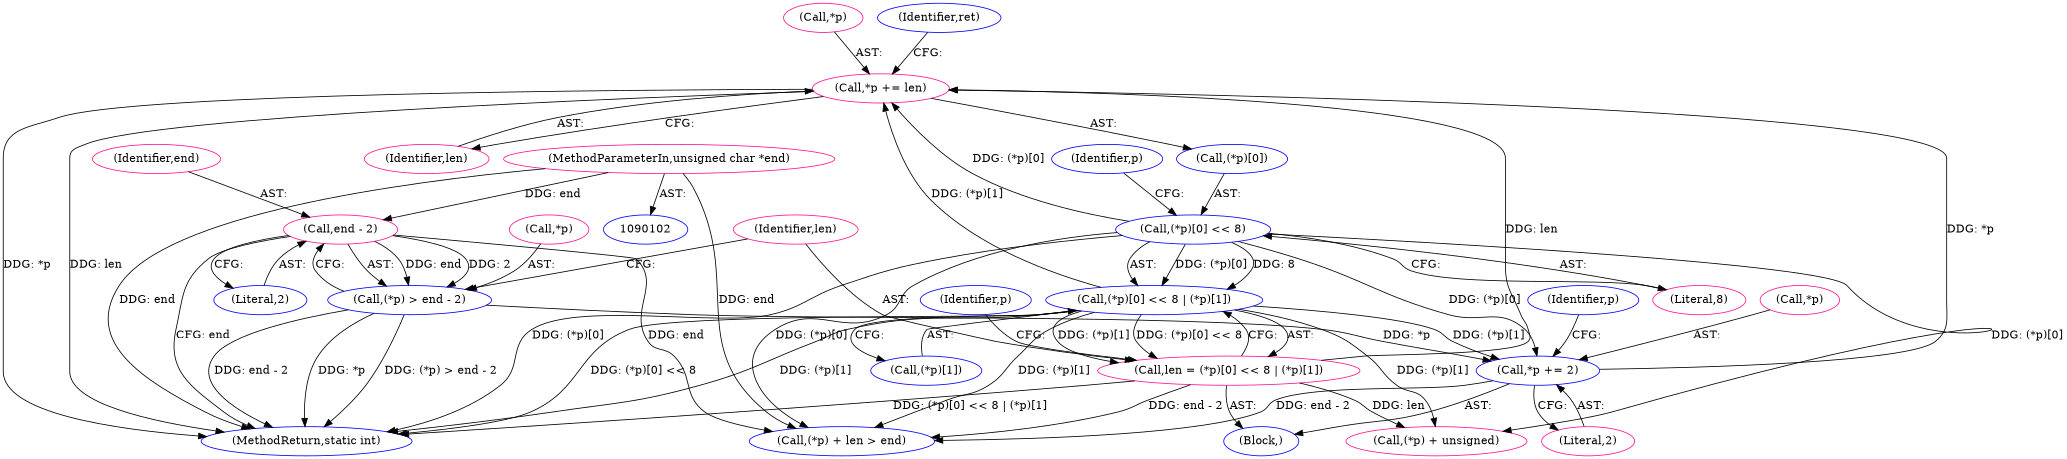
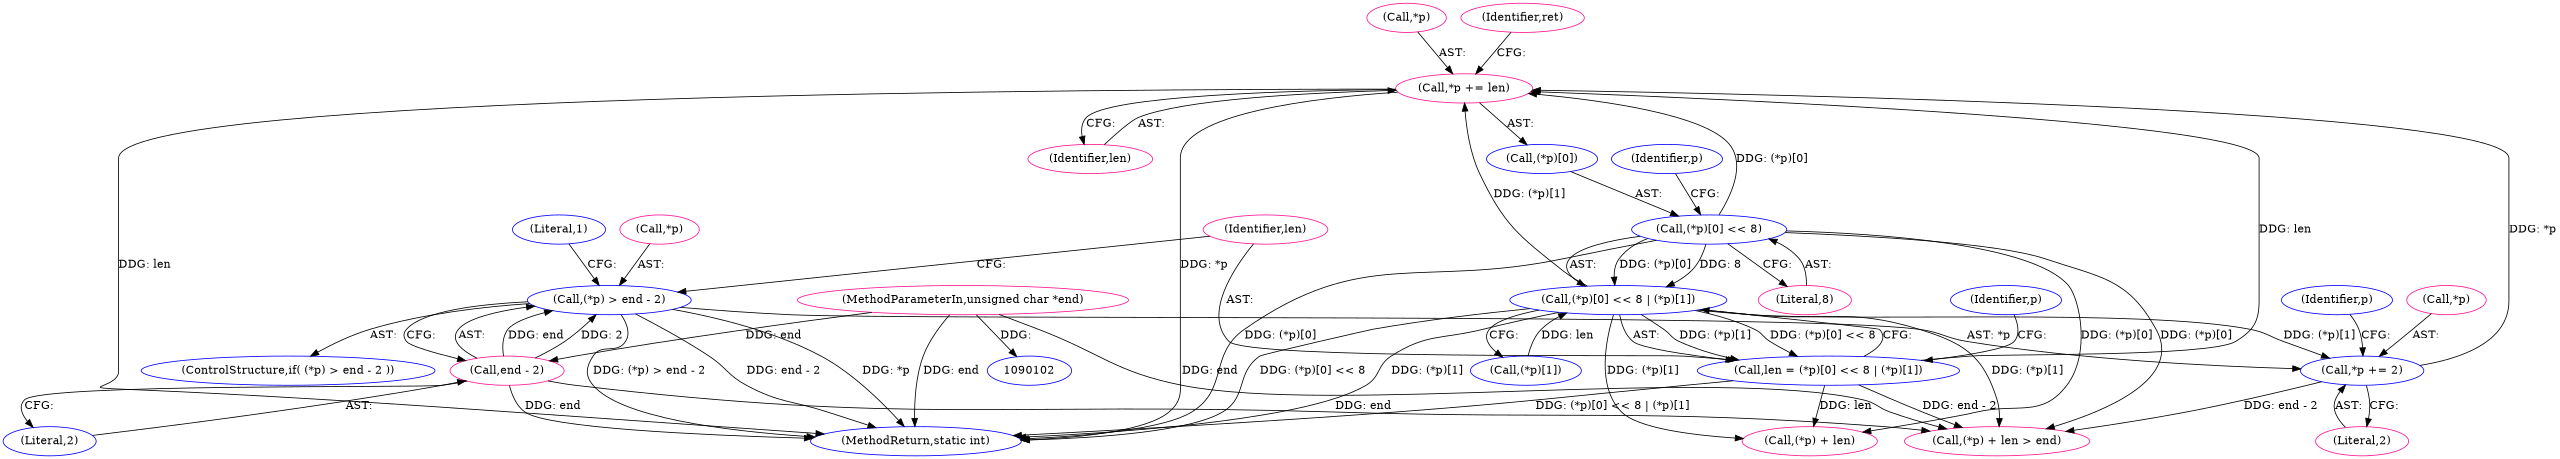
node "(Identifier,ret)": color blue -> deeppink
node "(Identifier,end)": removed
edge "(MethodParameterIn,unsigned char *end)" -> "1090102": label "AST: " -> "DDG: "
node "(Literal,1)": added
edge "(Call,(*p)[0] << 8)" -> "(Call,*p += 2)": removed, label "DDG: (*p)[0]"
edge "(Call,end - 2)" -> "(MethodReturn,static int)": label "CFG: end" -> "DDG: end"
edge "(Call,(*p)[1])" -> "(Call,(*p)[0] << 8 | (*p)[1])": label "AST: " -> "DDG: len"
edge "(Call,(*p) > end - 2)" -> "(Call,*p += 2)": label "DDG: *p" -> "AST: *p"
node "(ControlStructure,if( (*p) > end - 2 ))": added
node "(Call,len = (*p)[0] << 8 | (*p)[1])": color deeppink -> blue
node "(Call,(*p) + len > end)": color blue -> deeppink
node "(Block,)": removed
node "(Call,(*p) + unsigned)": label "(Call,(*p) + unsigned)" -> "(Call,(*p) + len)"
